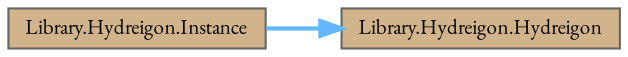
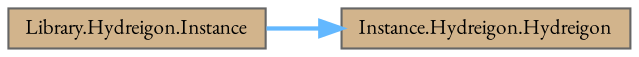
node "Library.Hydreigon.Hydreigon": label "Library.Hydreigon.Hydreigon" -> "Instance.Hydreigon.Hydreigon"
